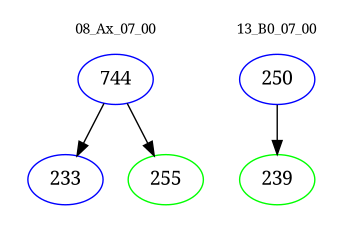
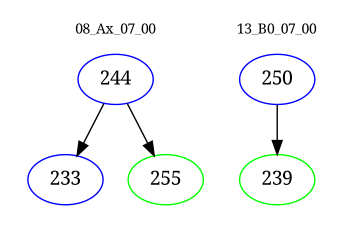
node "744": label "744" -> "244"
